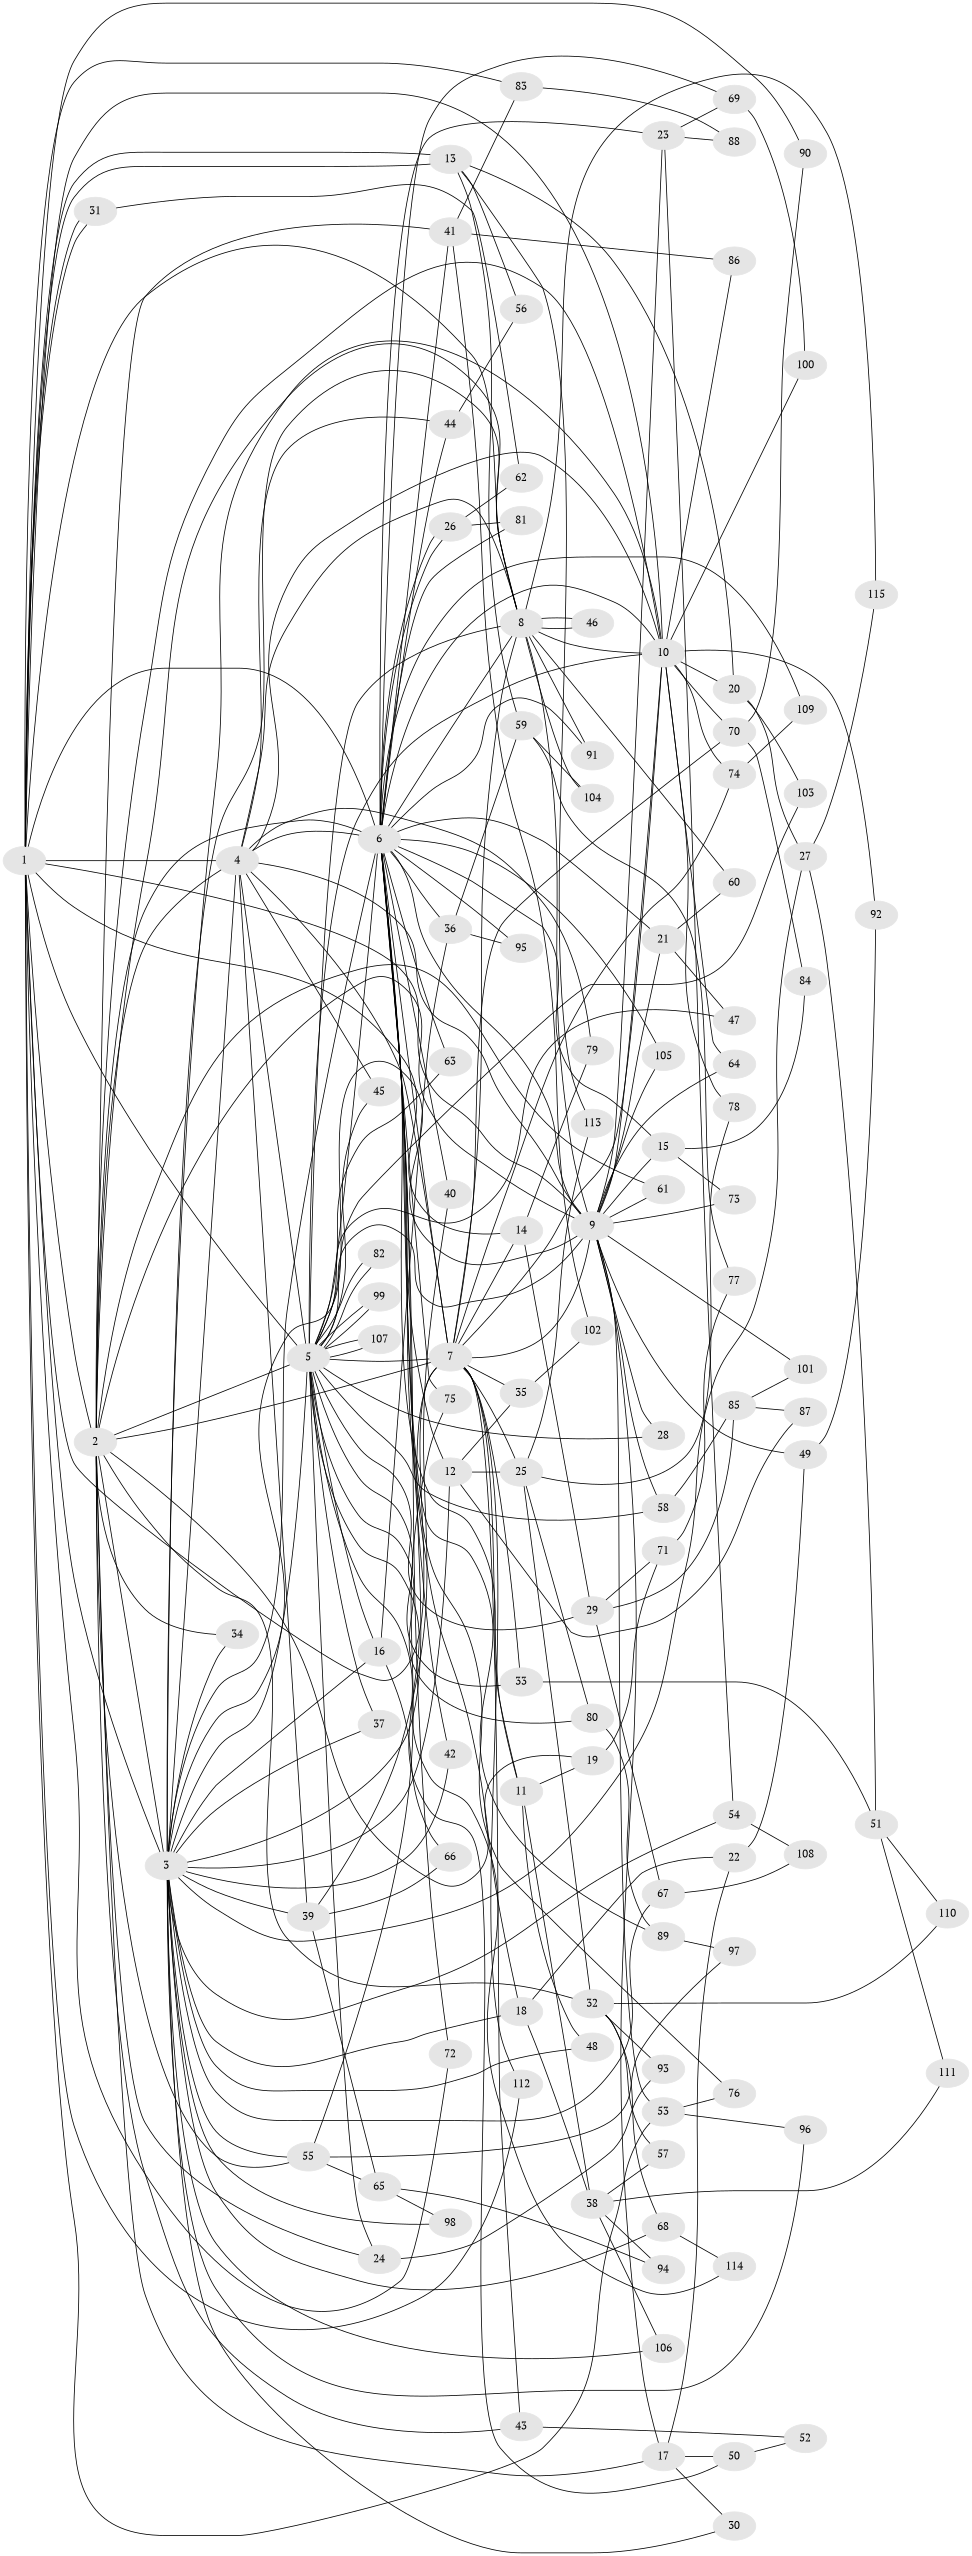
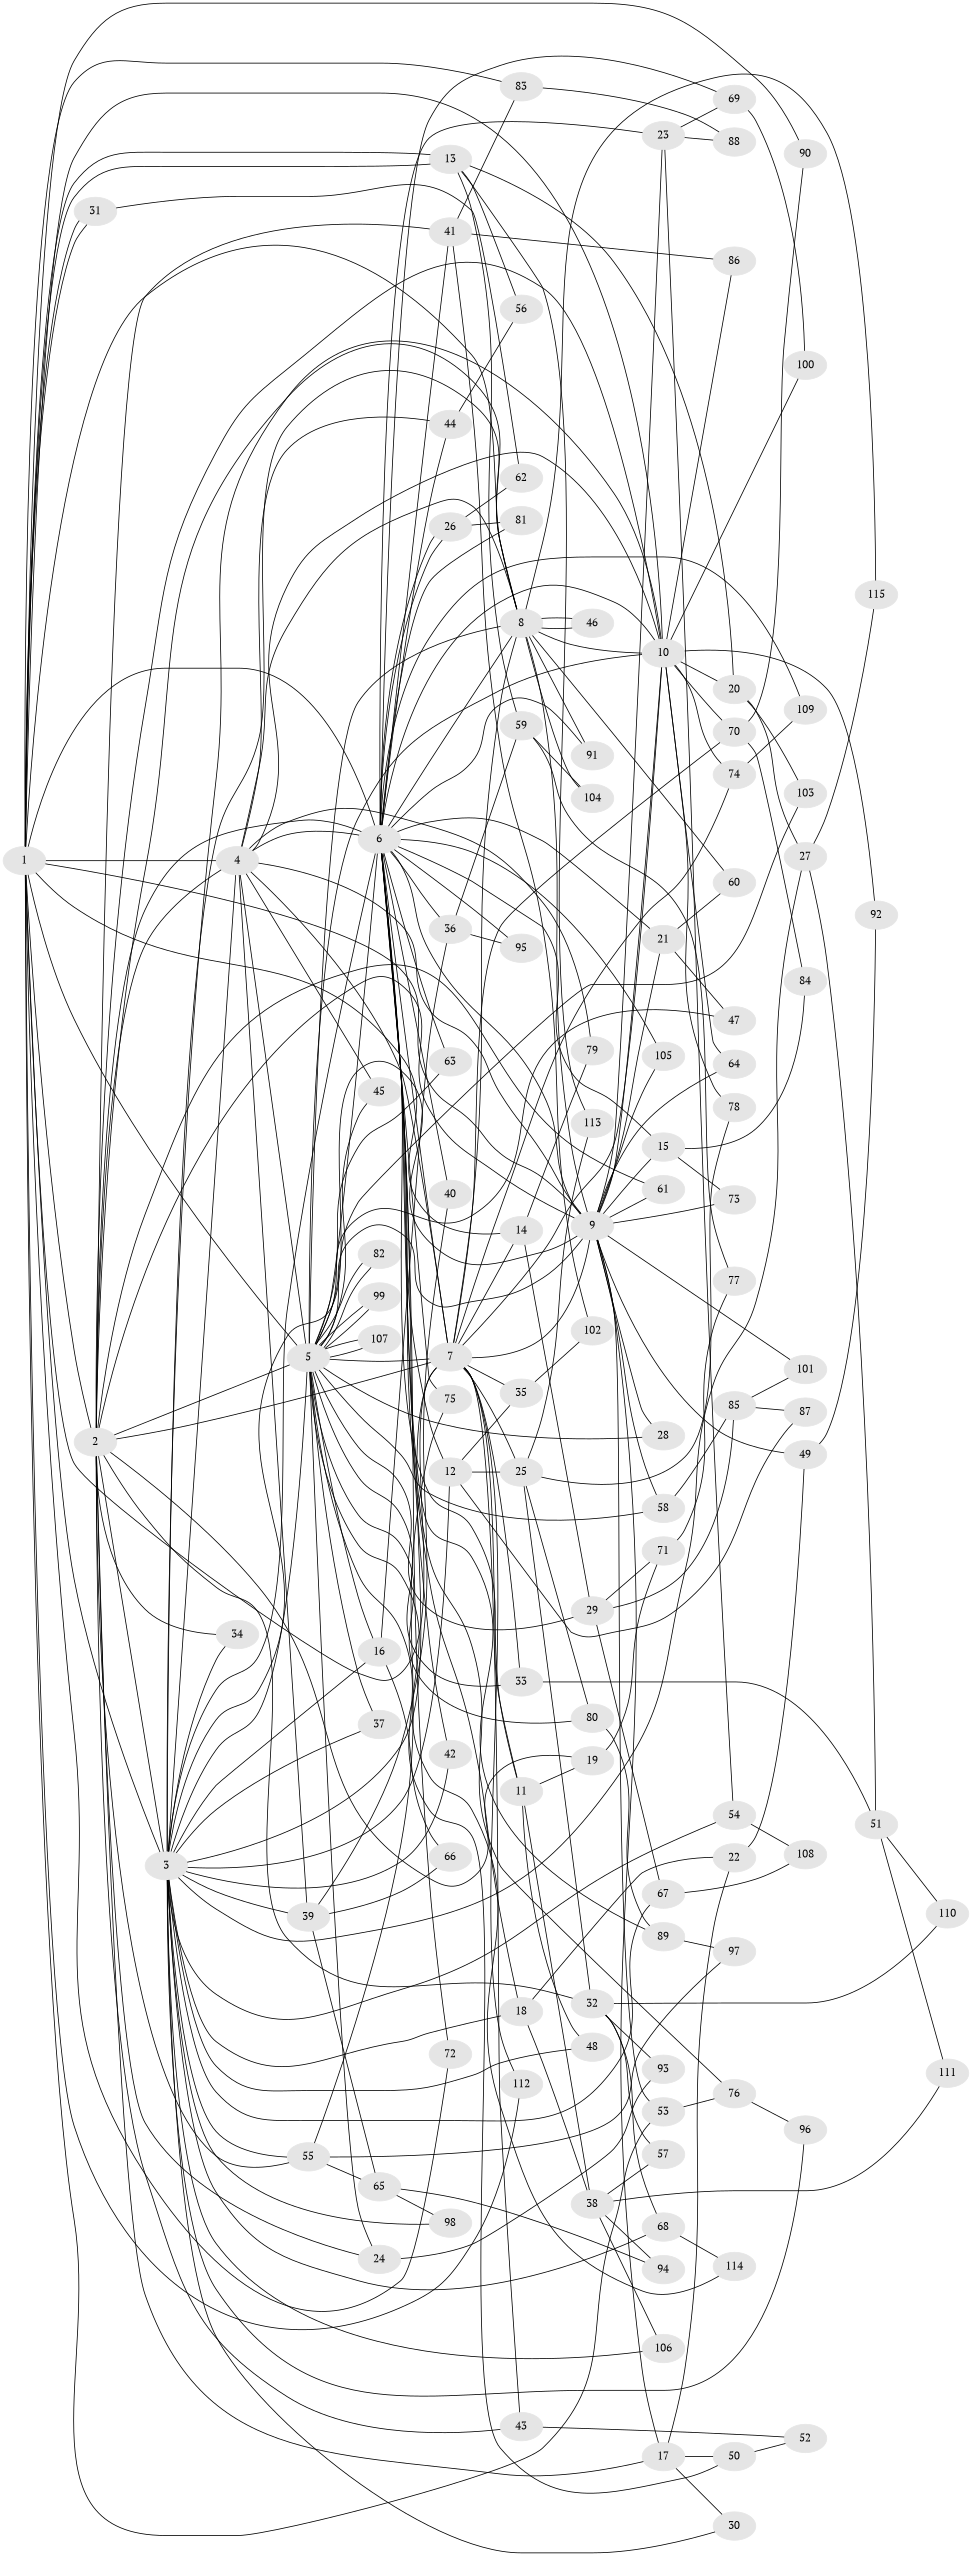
edge "53" -- "96": now "76" -- "96"
